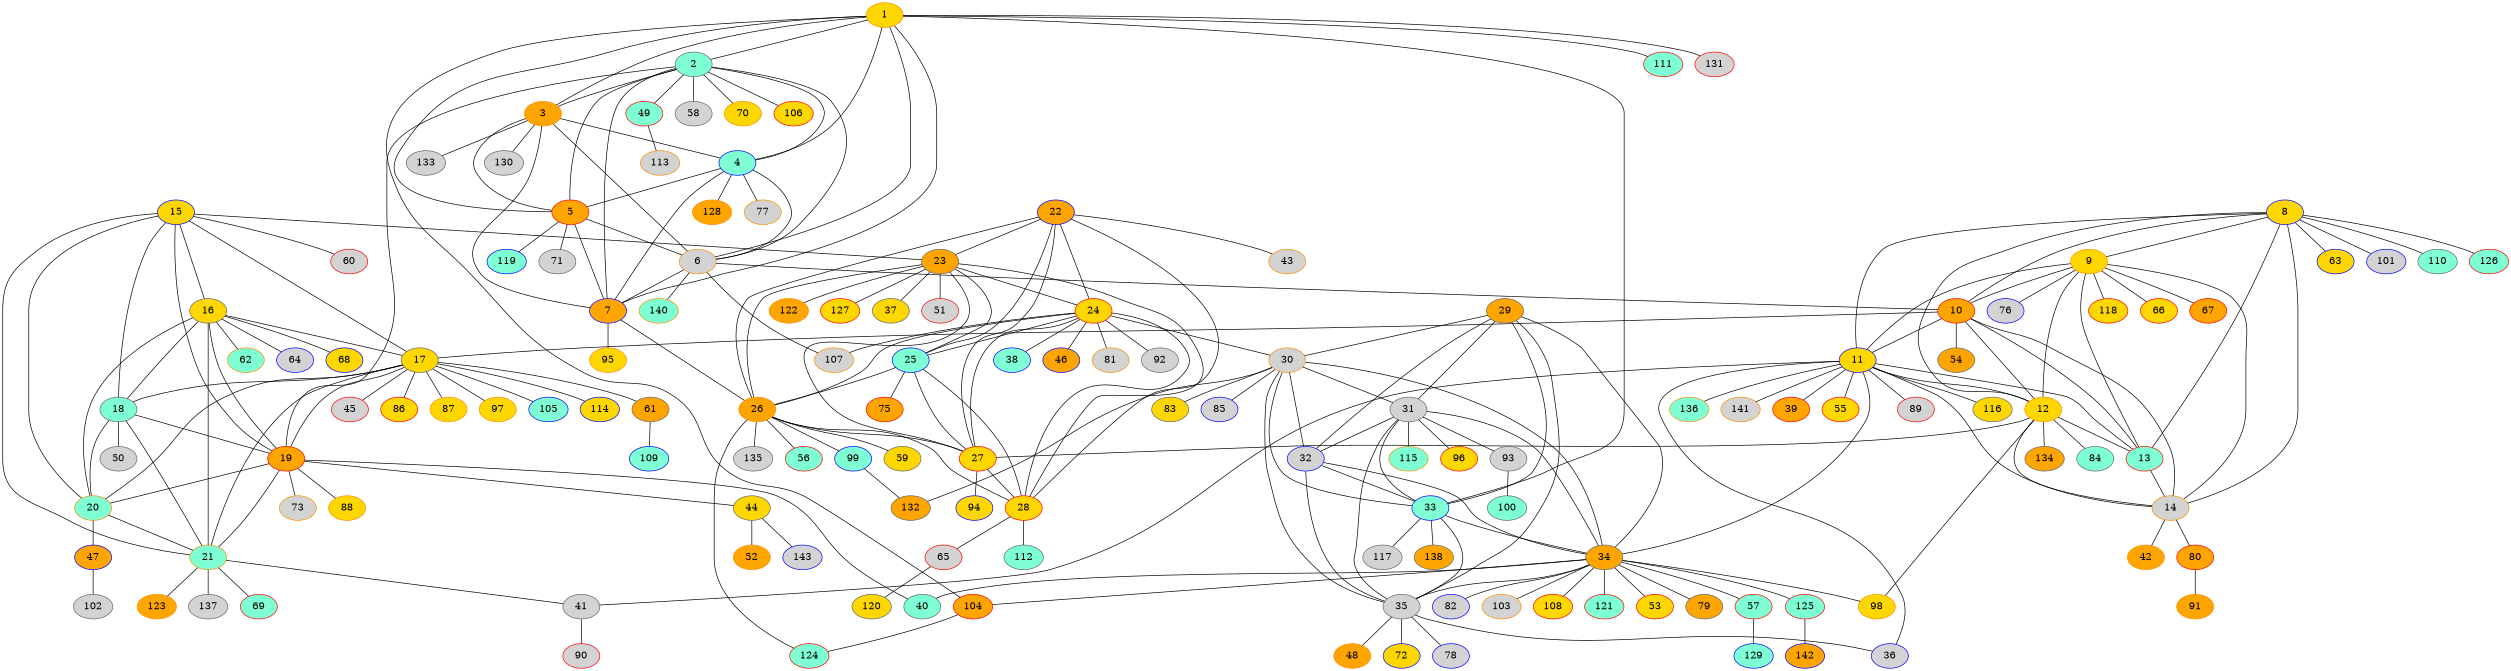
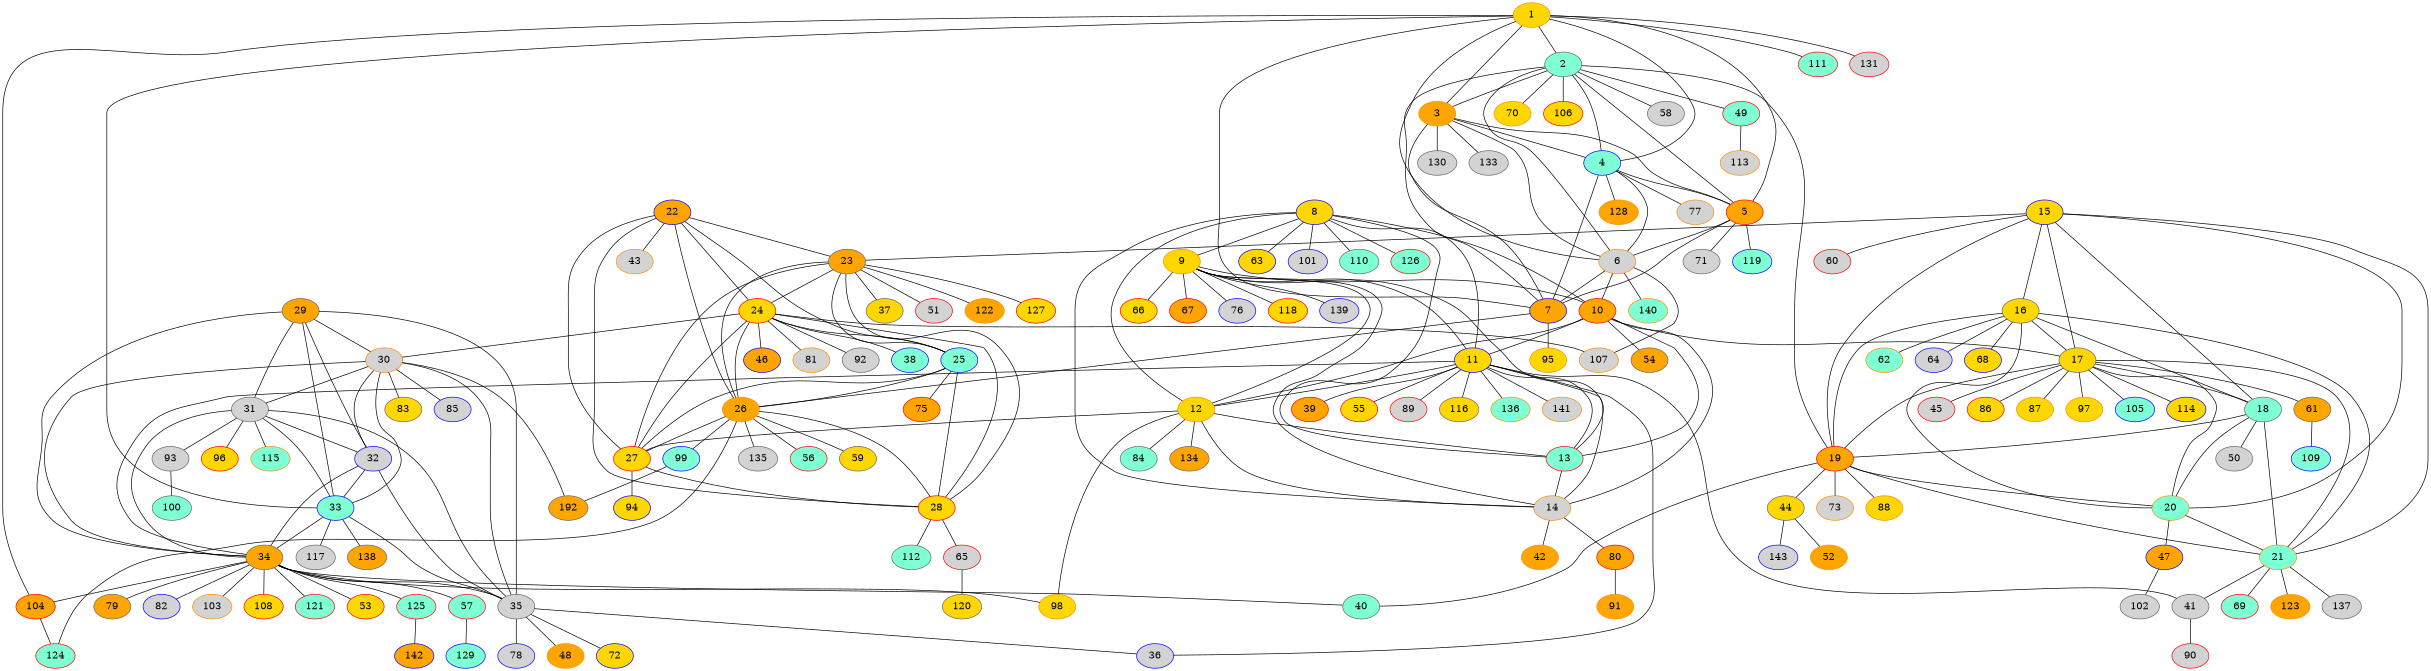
node "139": added
node "132": label "132" -> "192"
